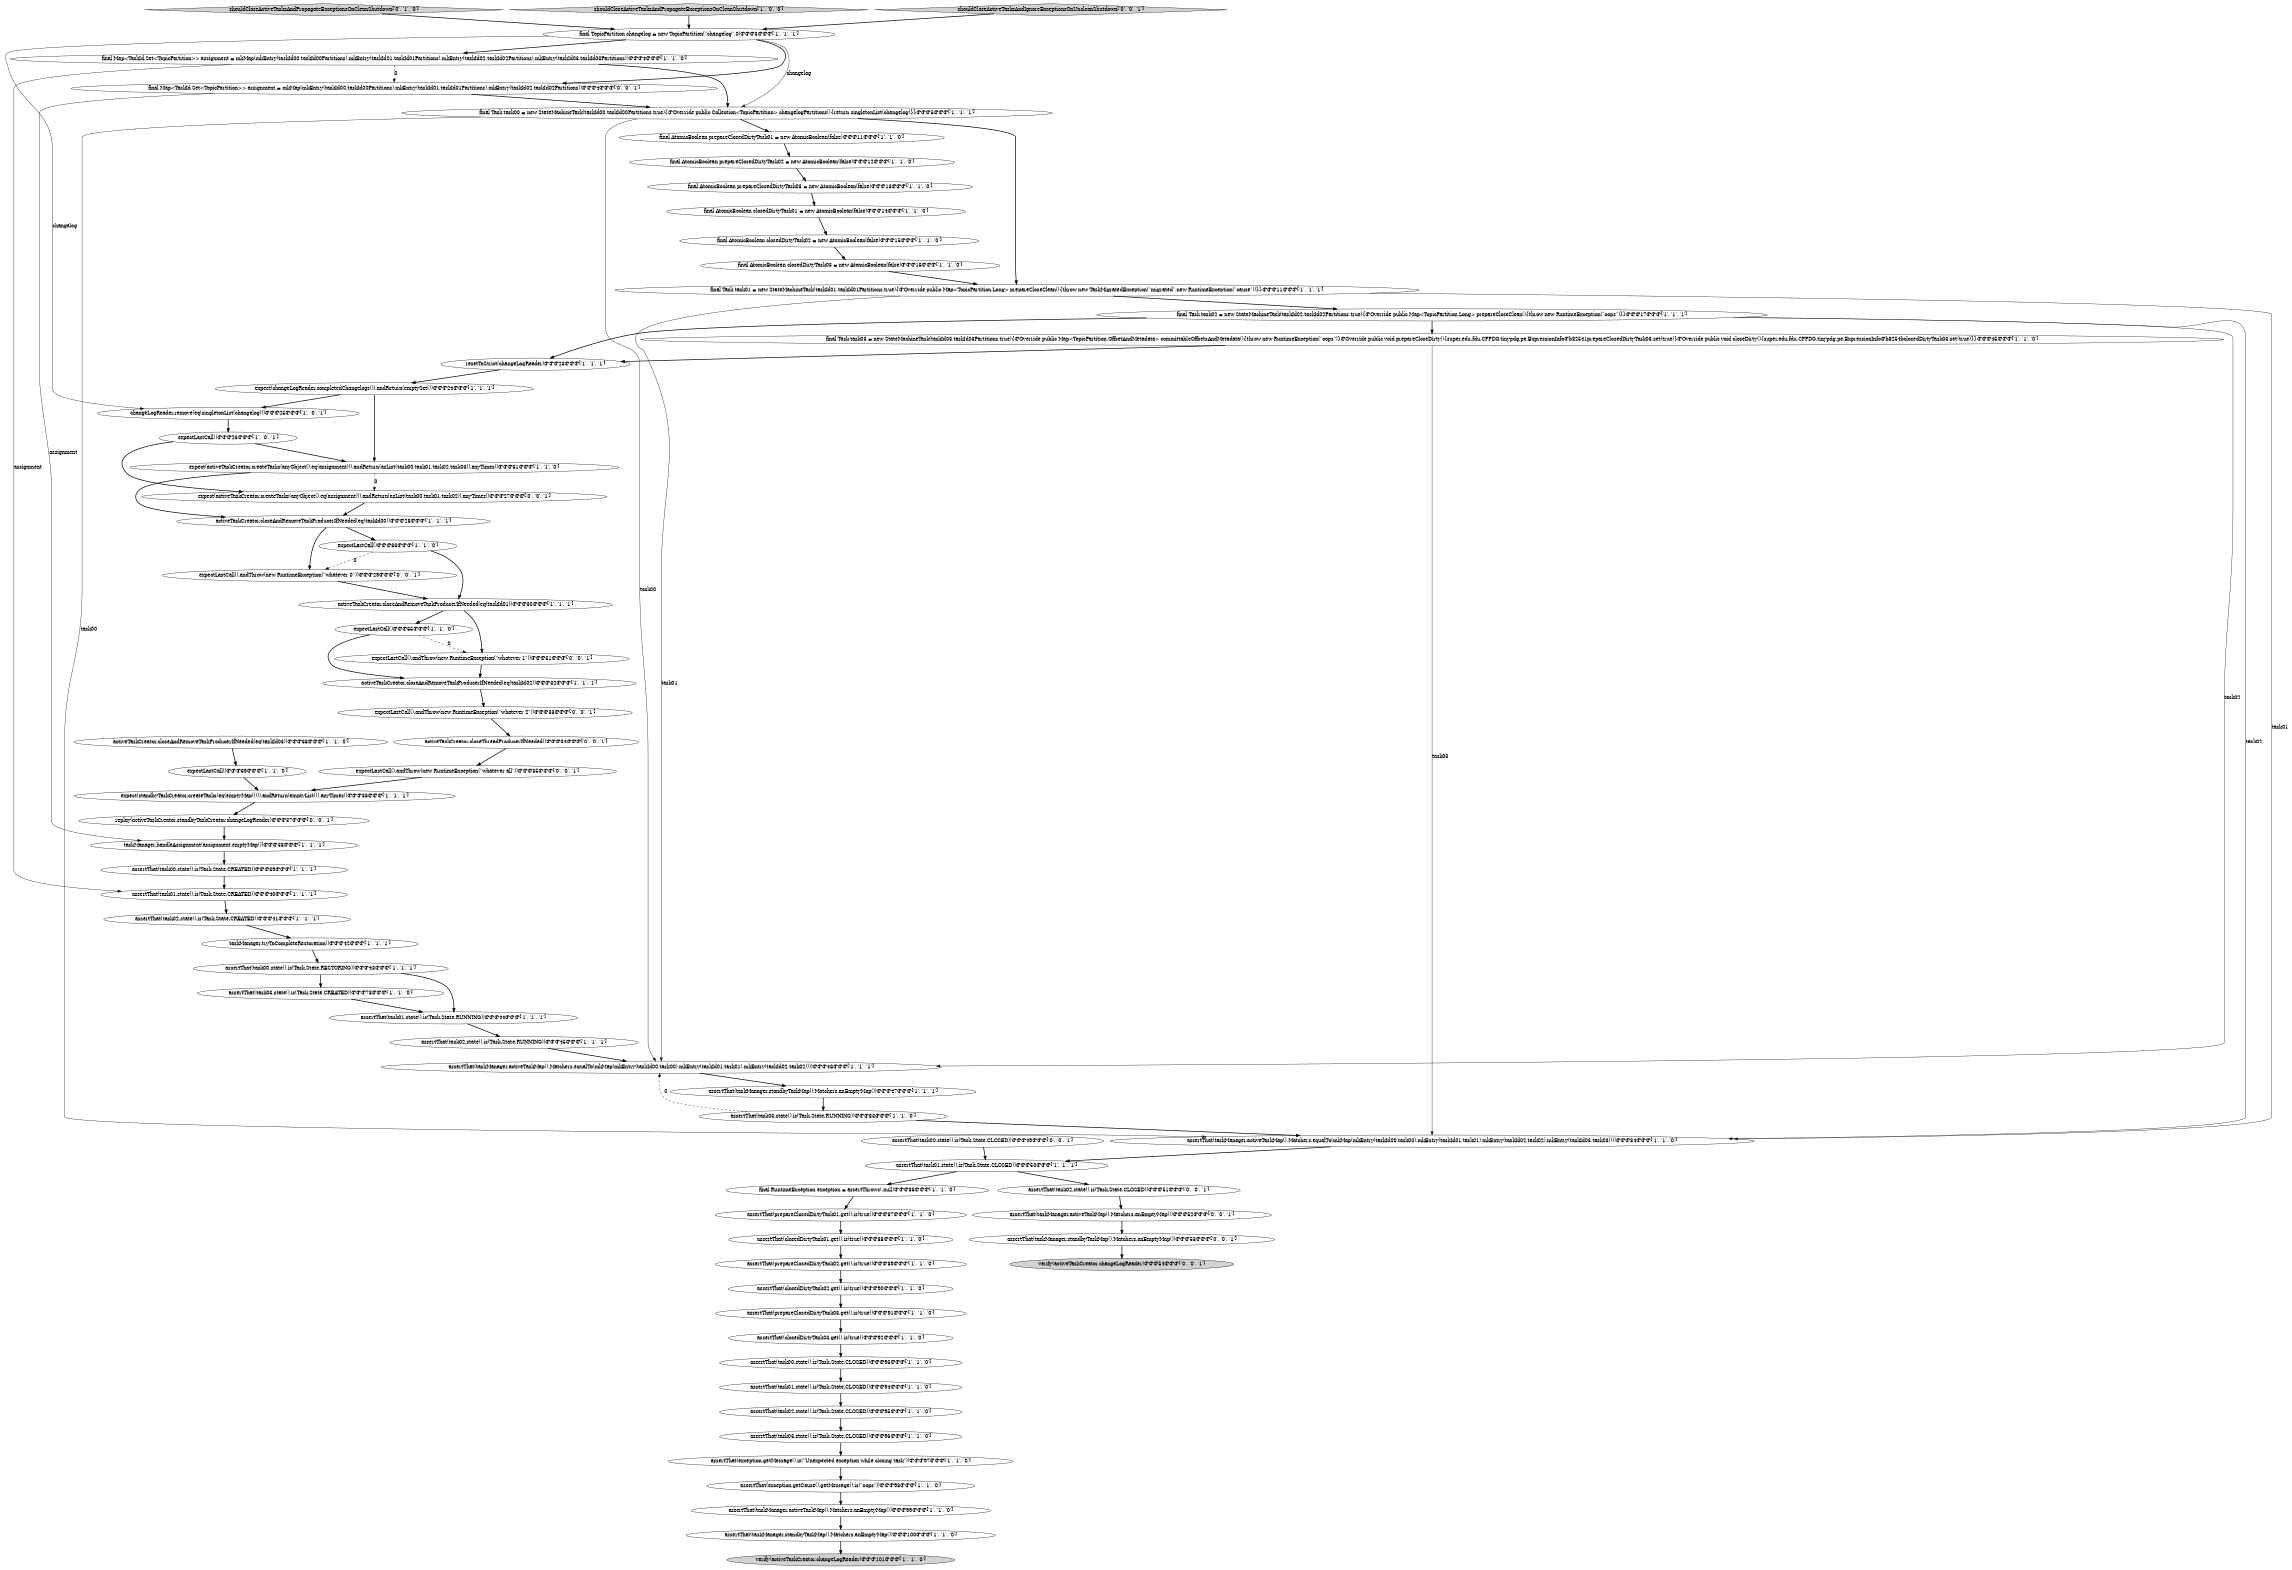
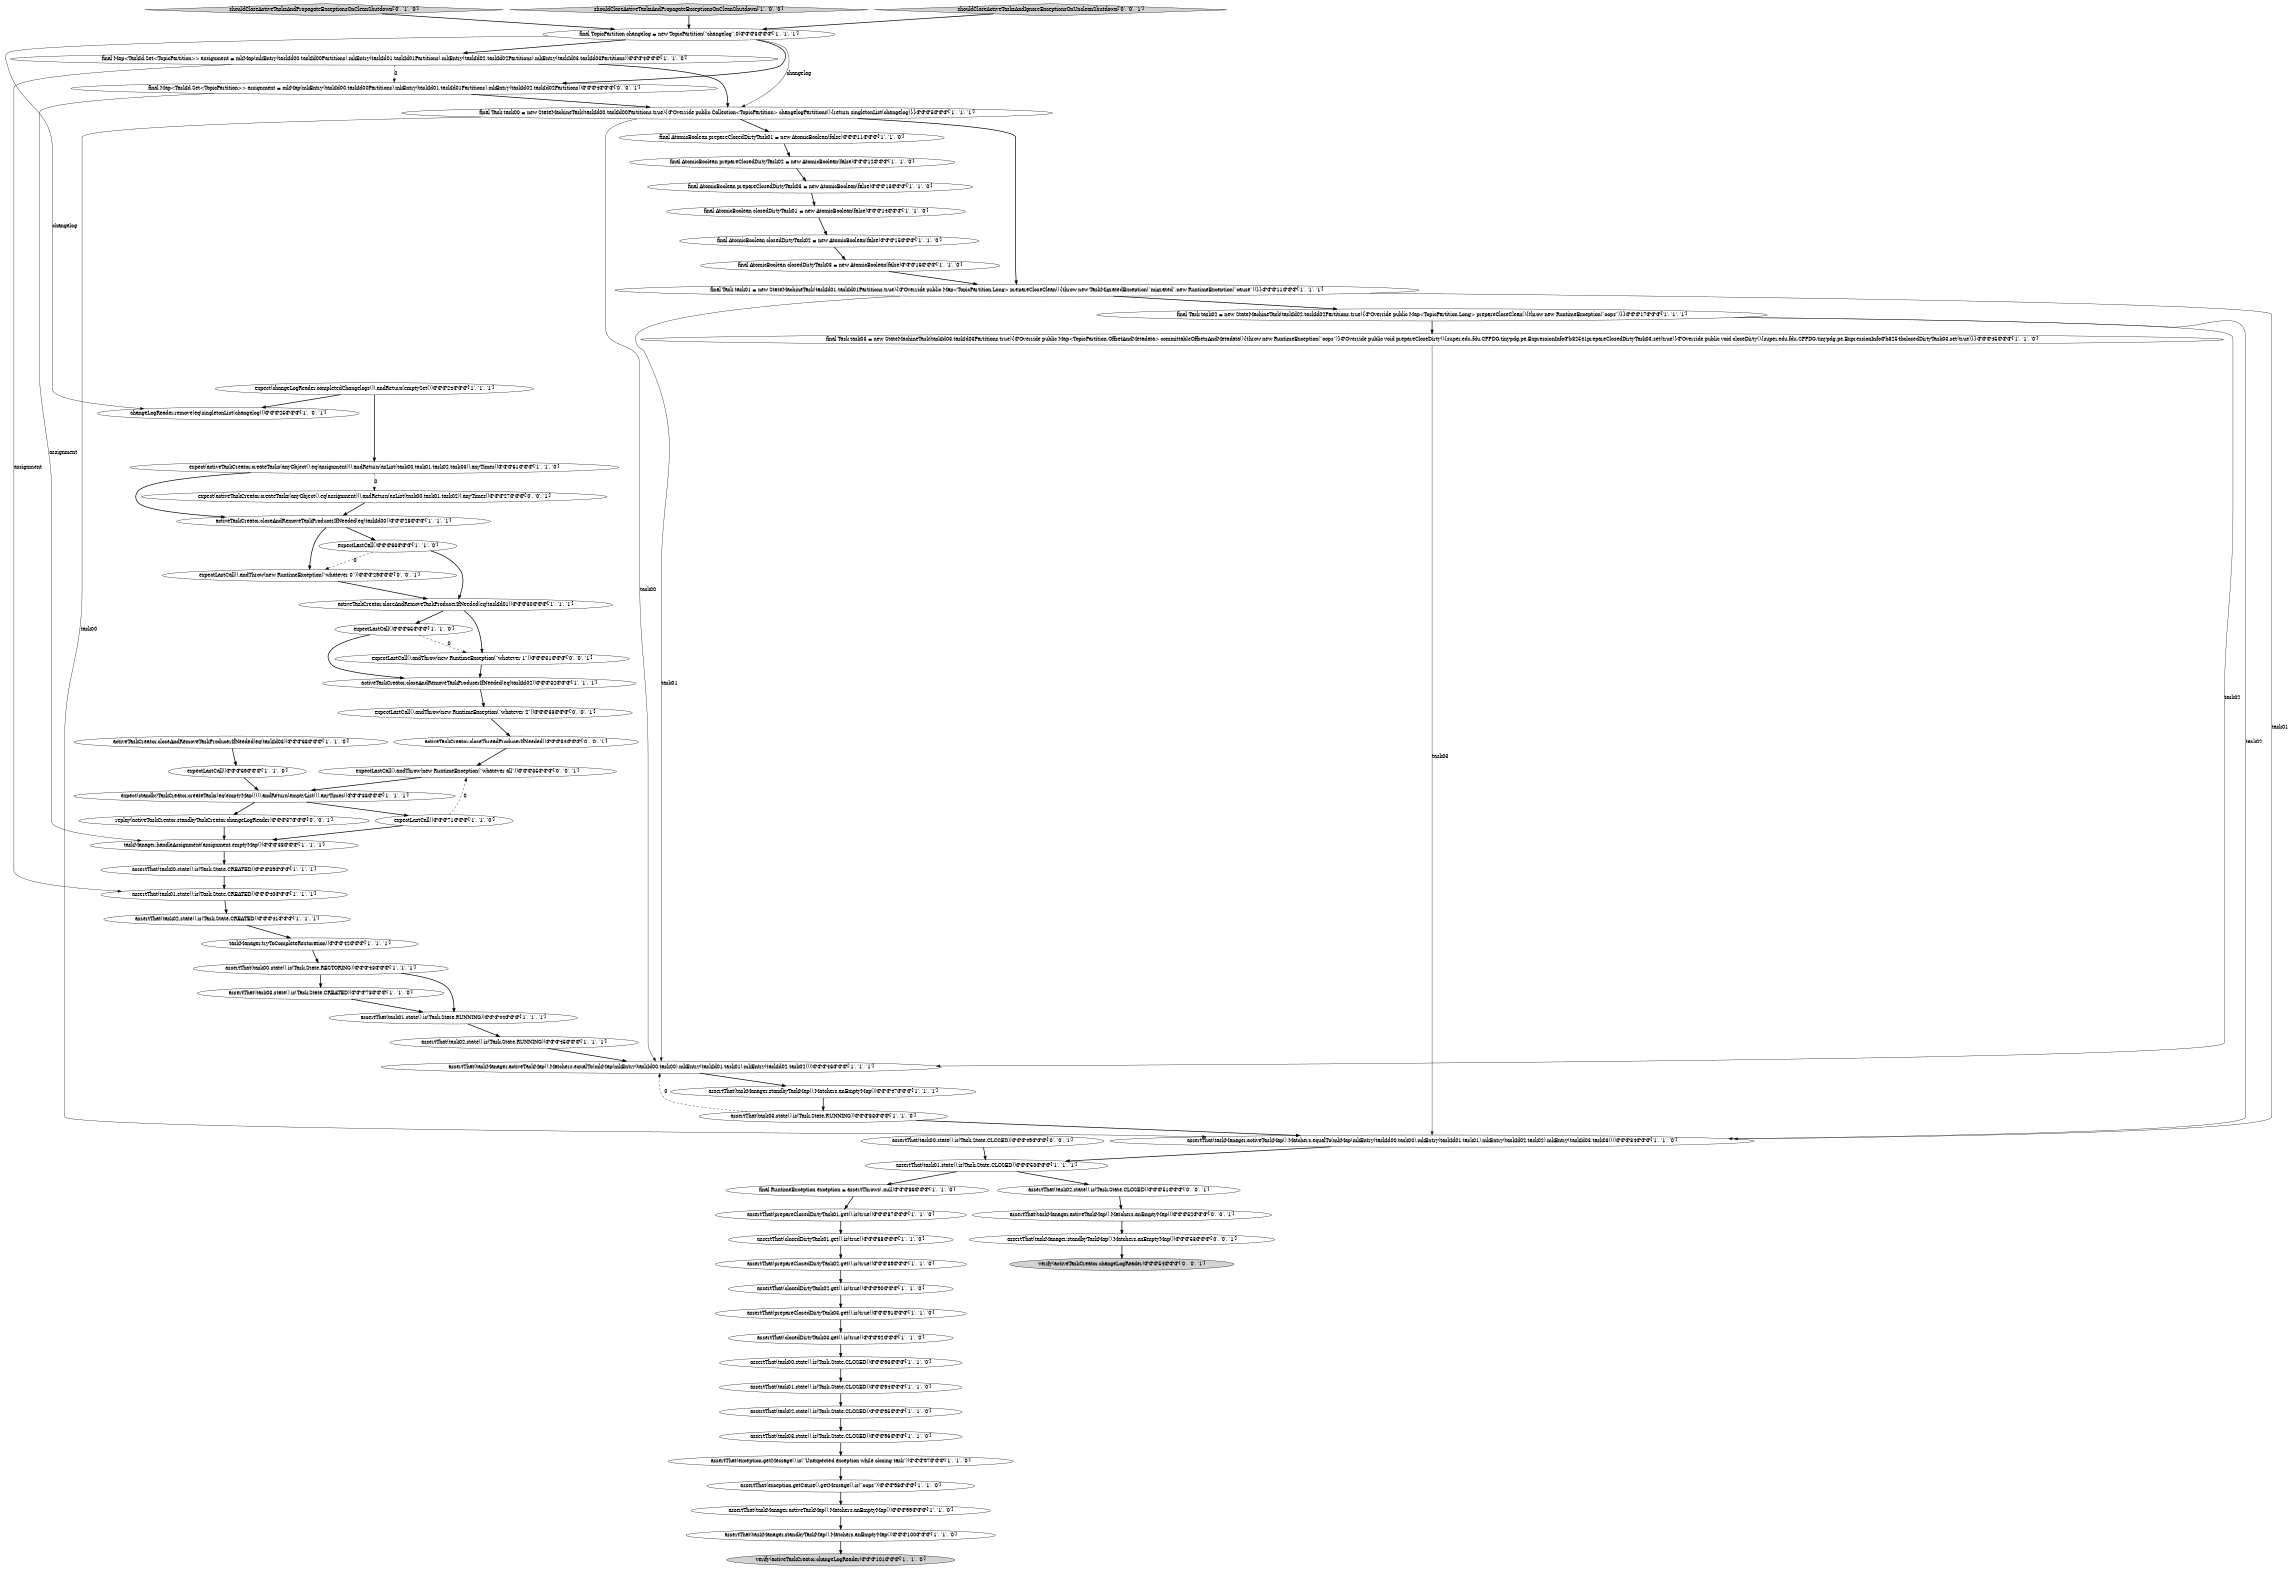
node "resetToStrict(changeLogReader)@@@23@@@['1', '1', '1']": removed
node "expectLastCall()@@@26@@@['1', '0', '1']": removed
node "expectLastCall()@@@71@@@['1', '1', '0']": added
